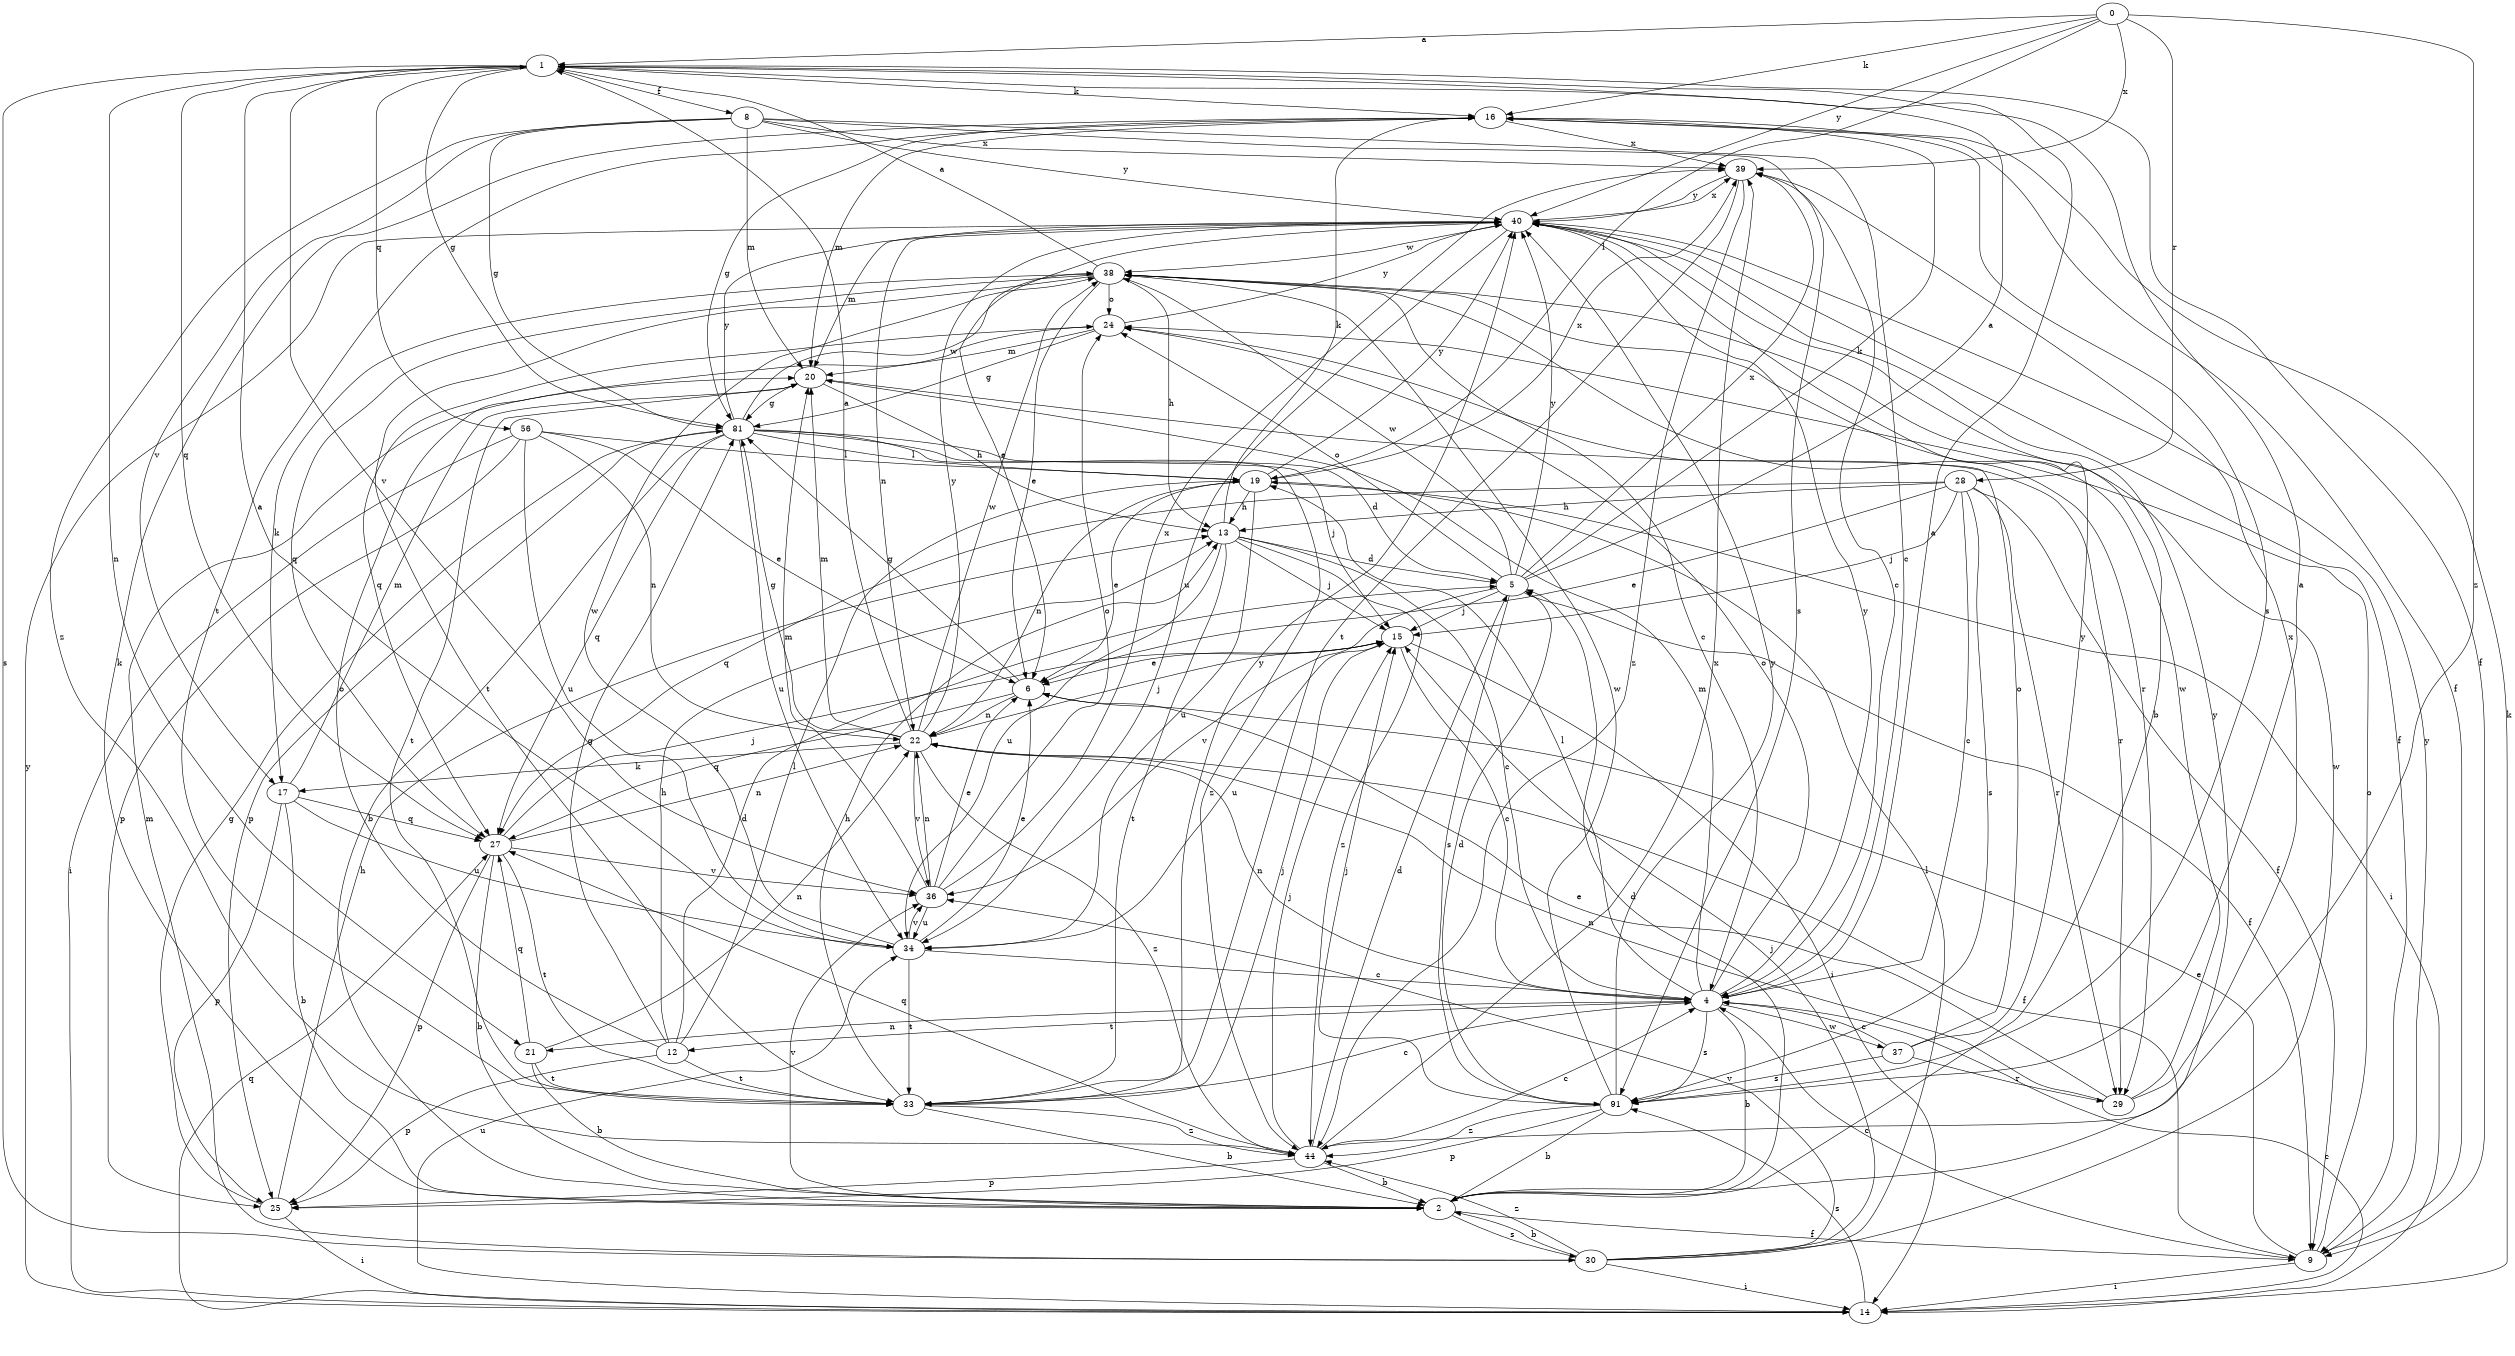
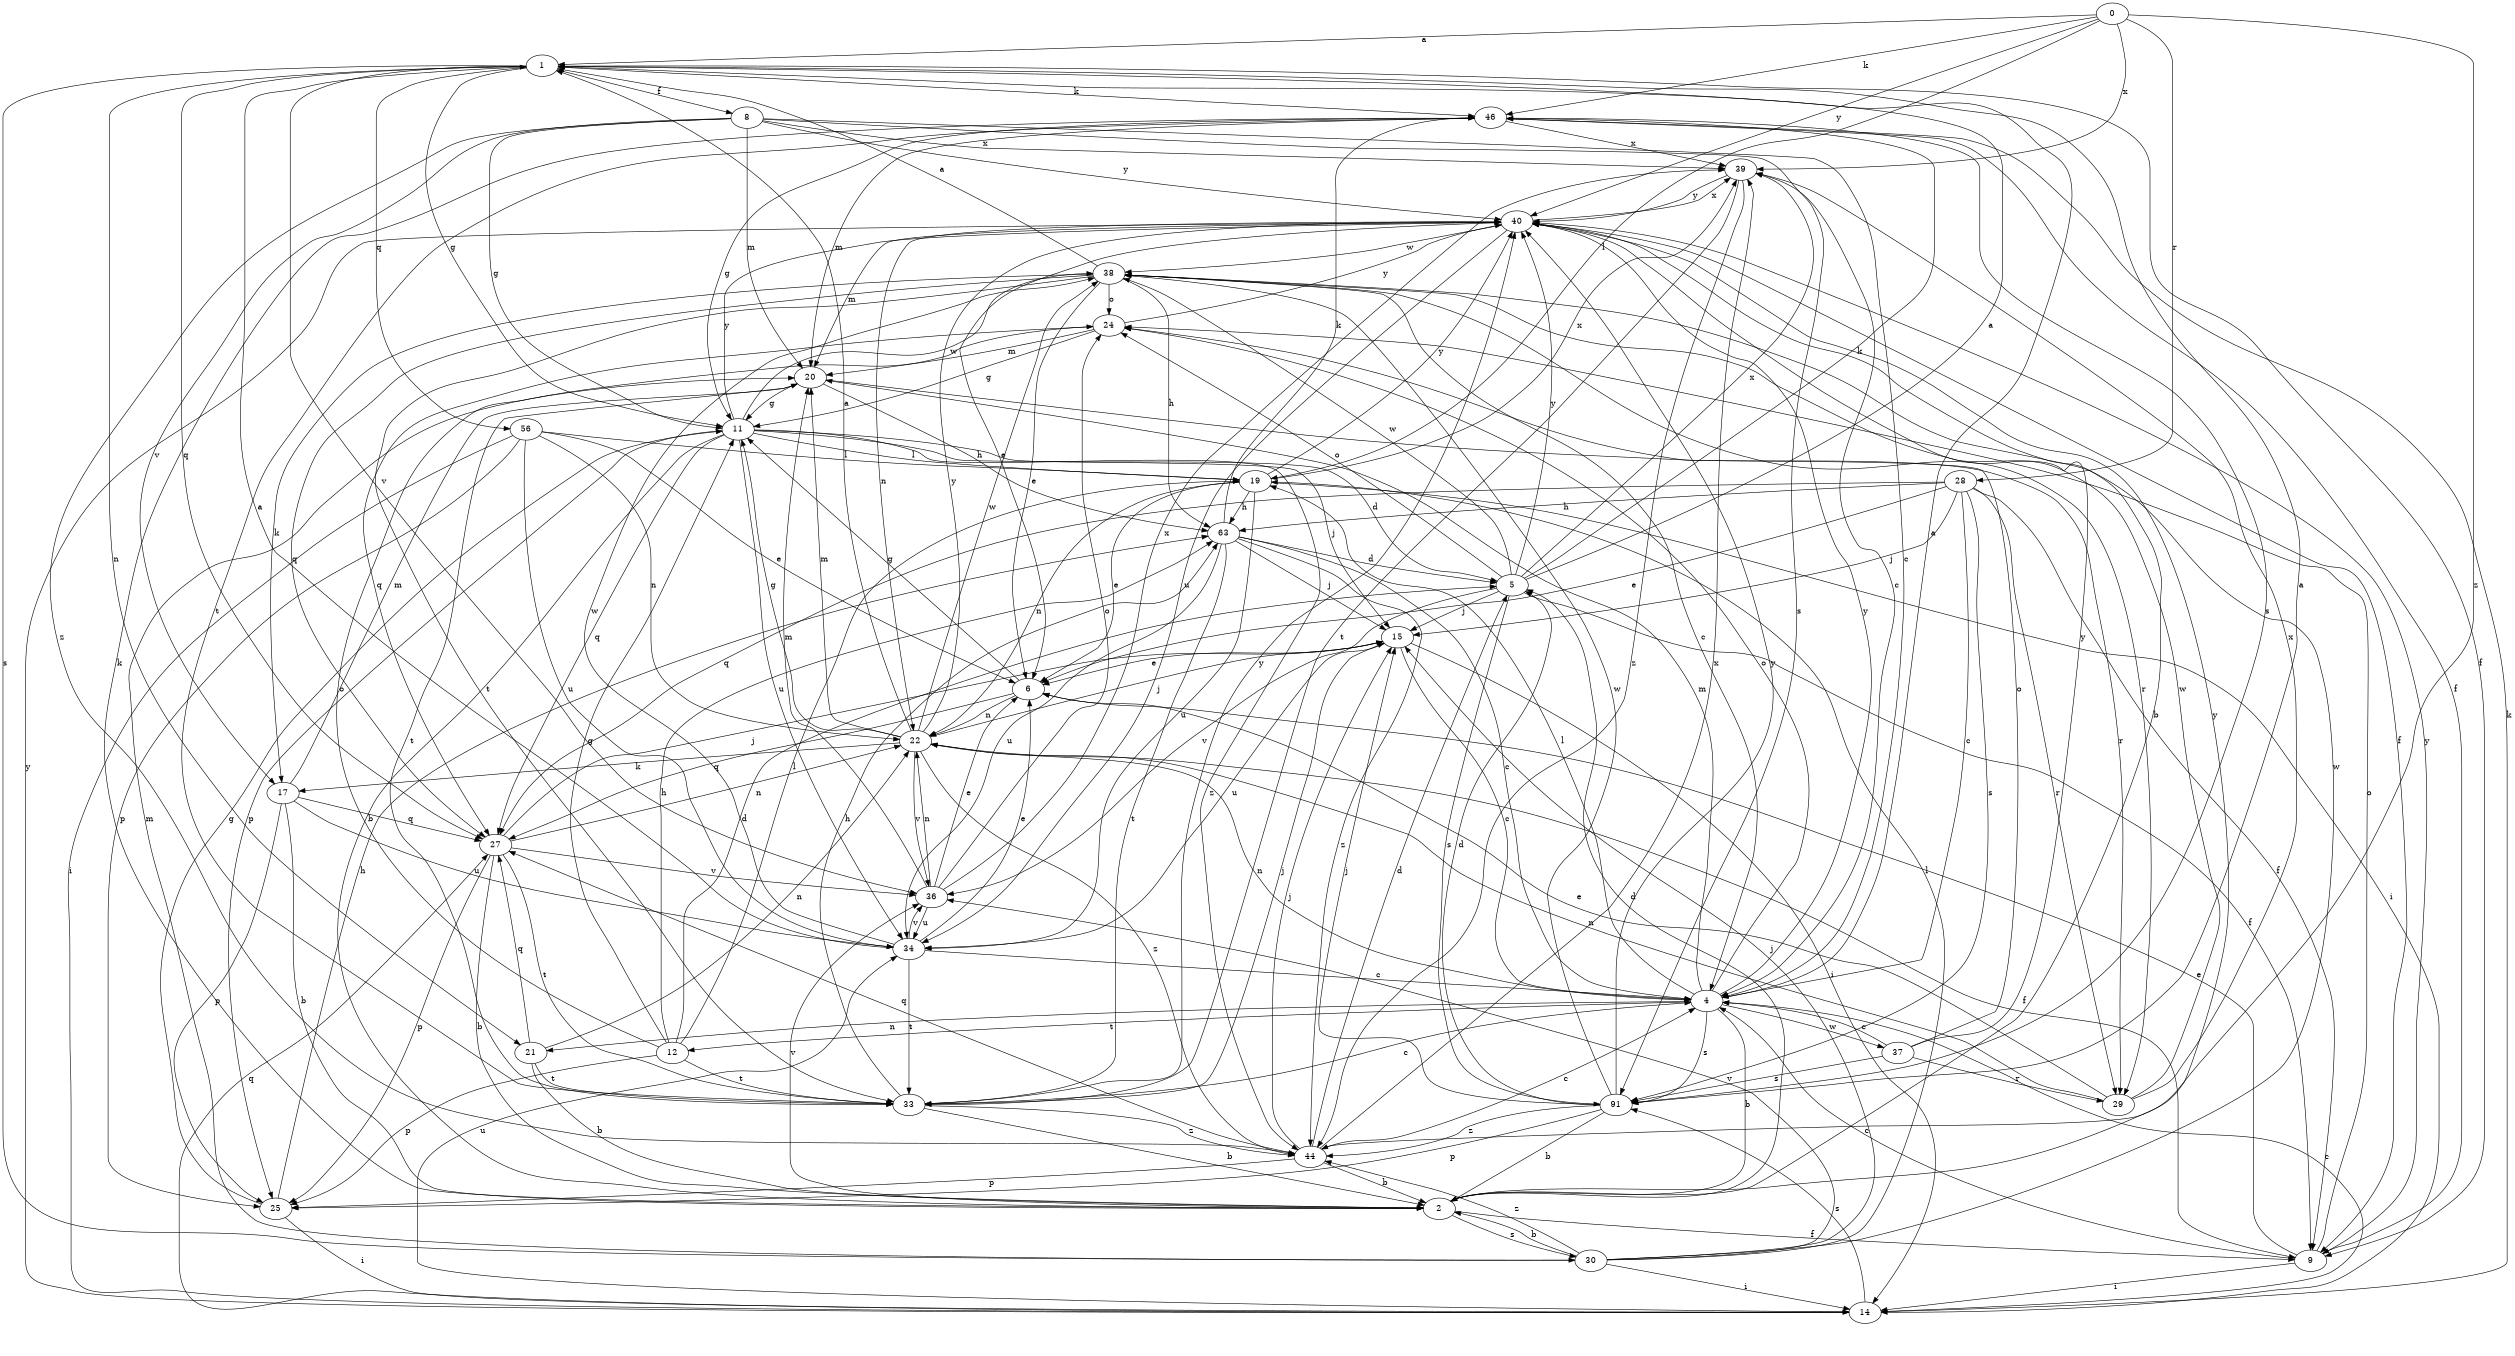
node "16": label "16" -> "46"
node "81": label "81" -> "11"
node "13": label "13" -> "63"
